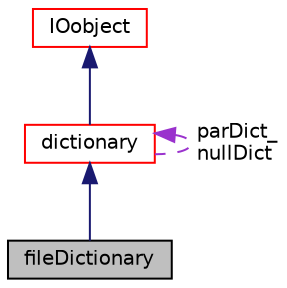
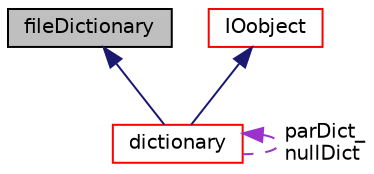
edge "fileDictionary" -> "dictionary": reversed
